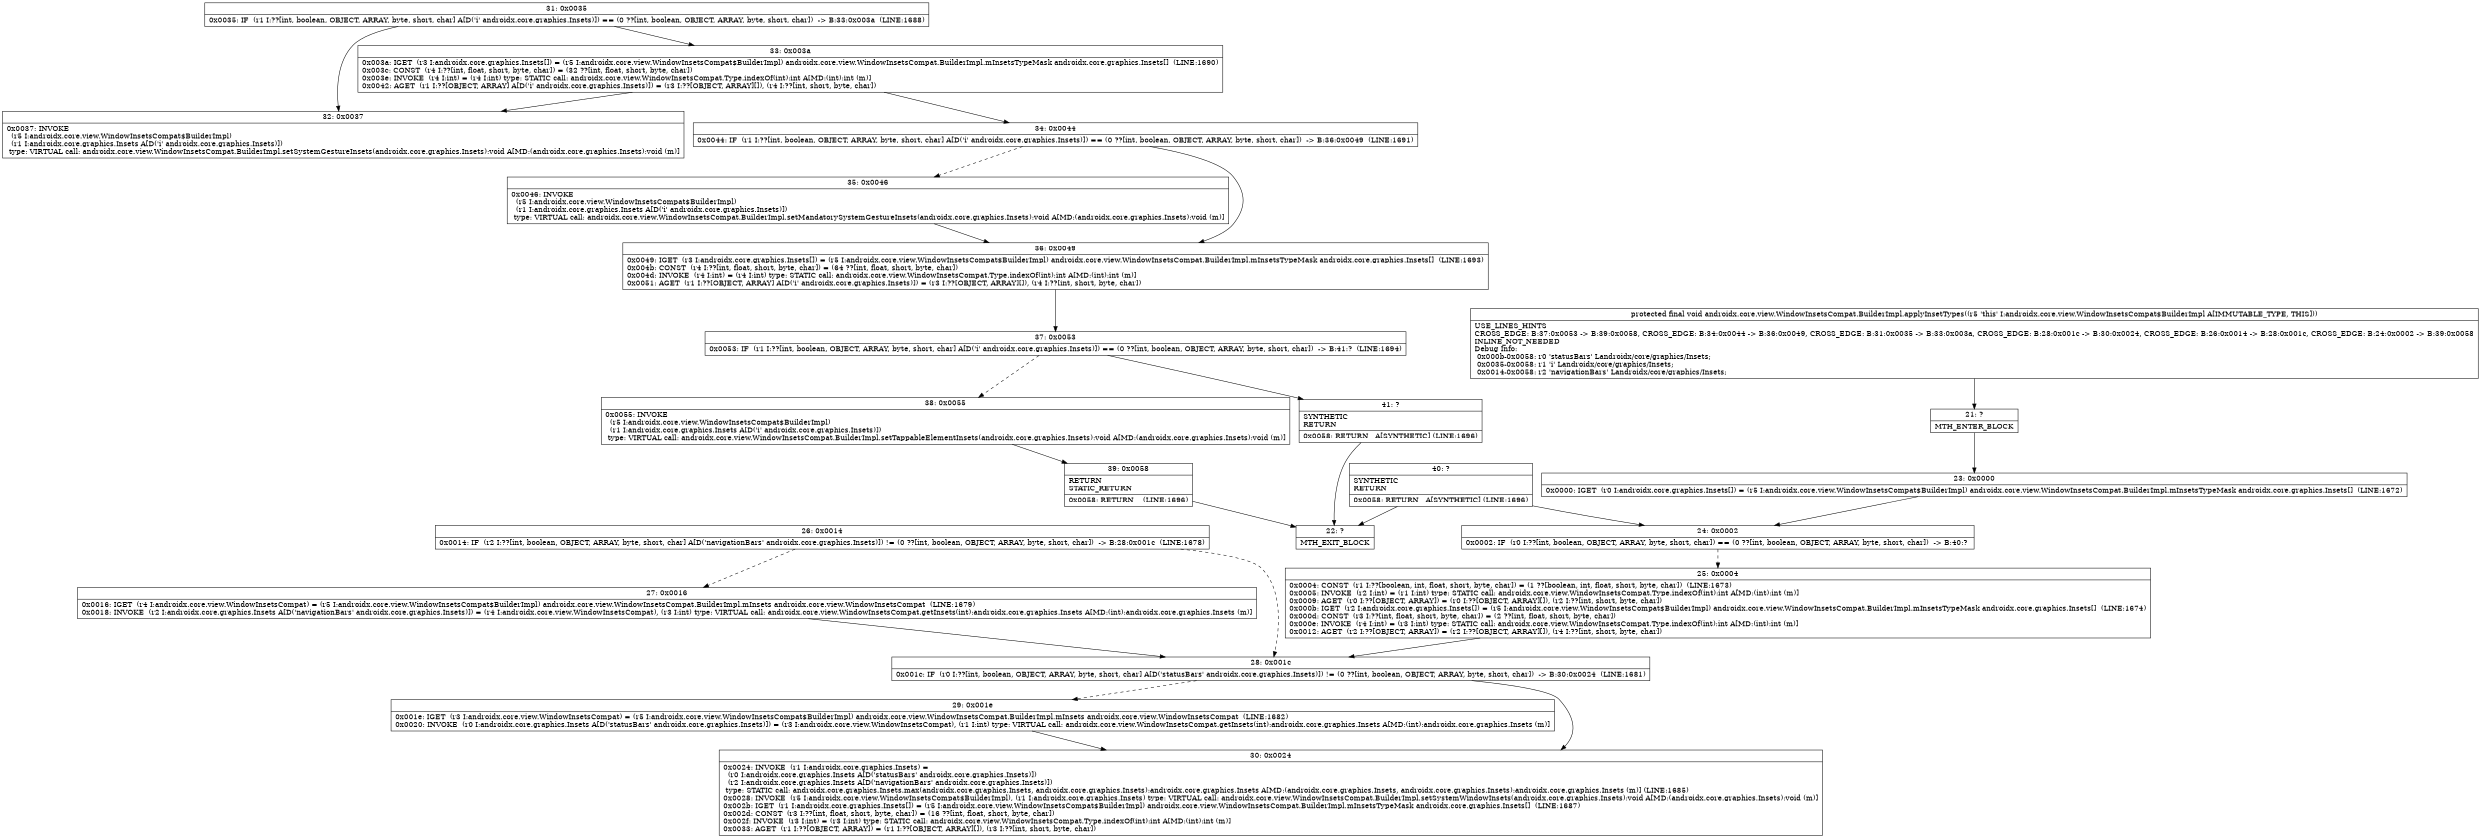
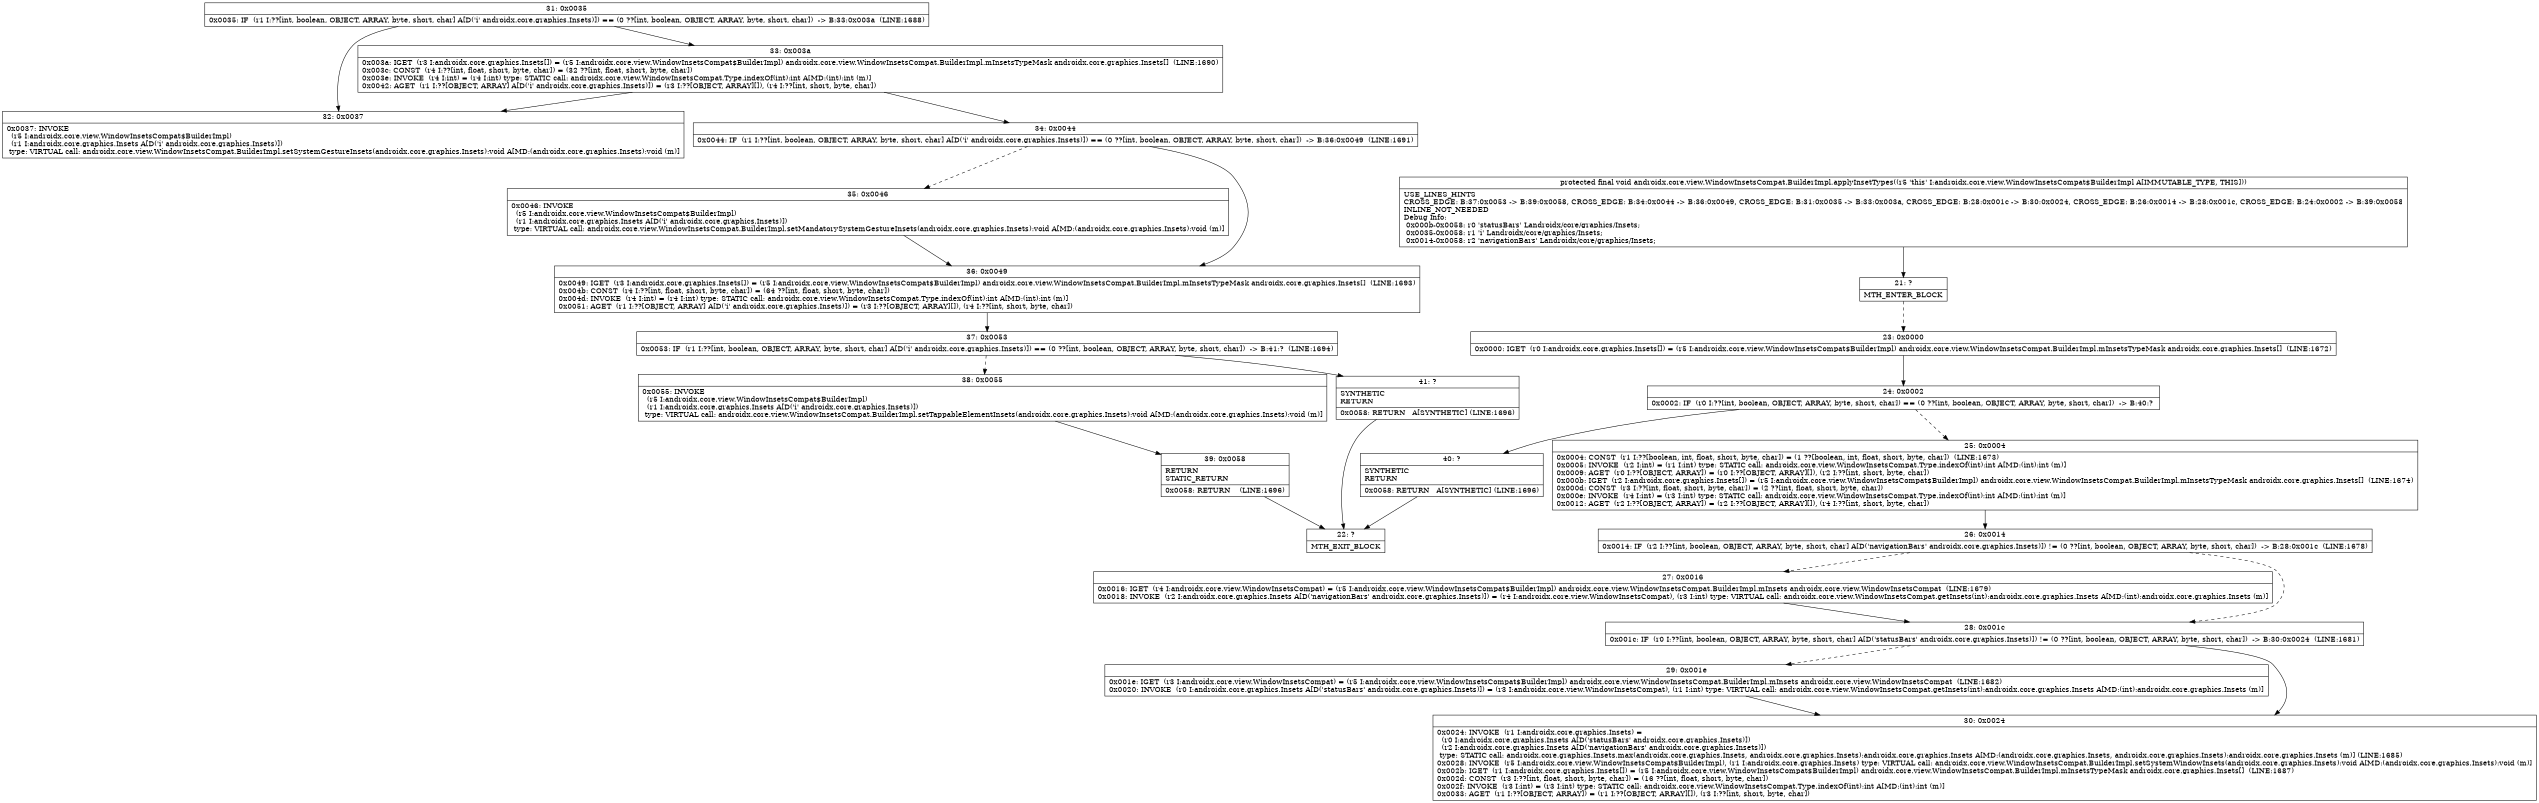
edge "21: ?" -> "23: 0x0000": style solid -> dashed
edge "40: ?" -> "24: 0x0002": reversed
edge "25: 0x0004" -> "28: 0x001c": now "25: 0x0004" -> "26: 0x0014"
